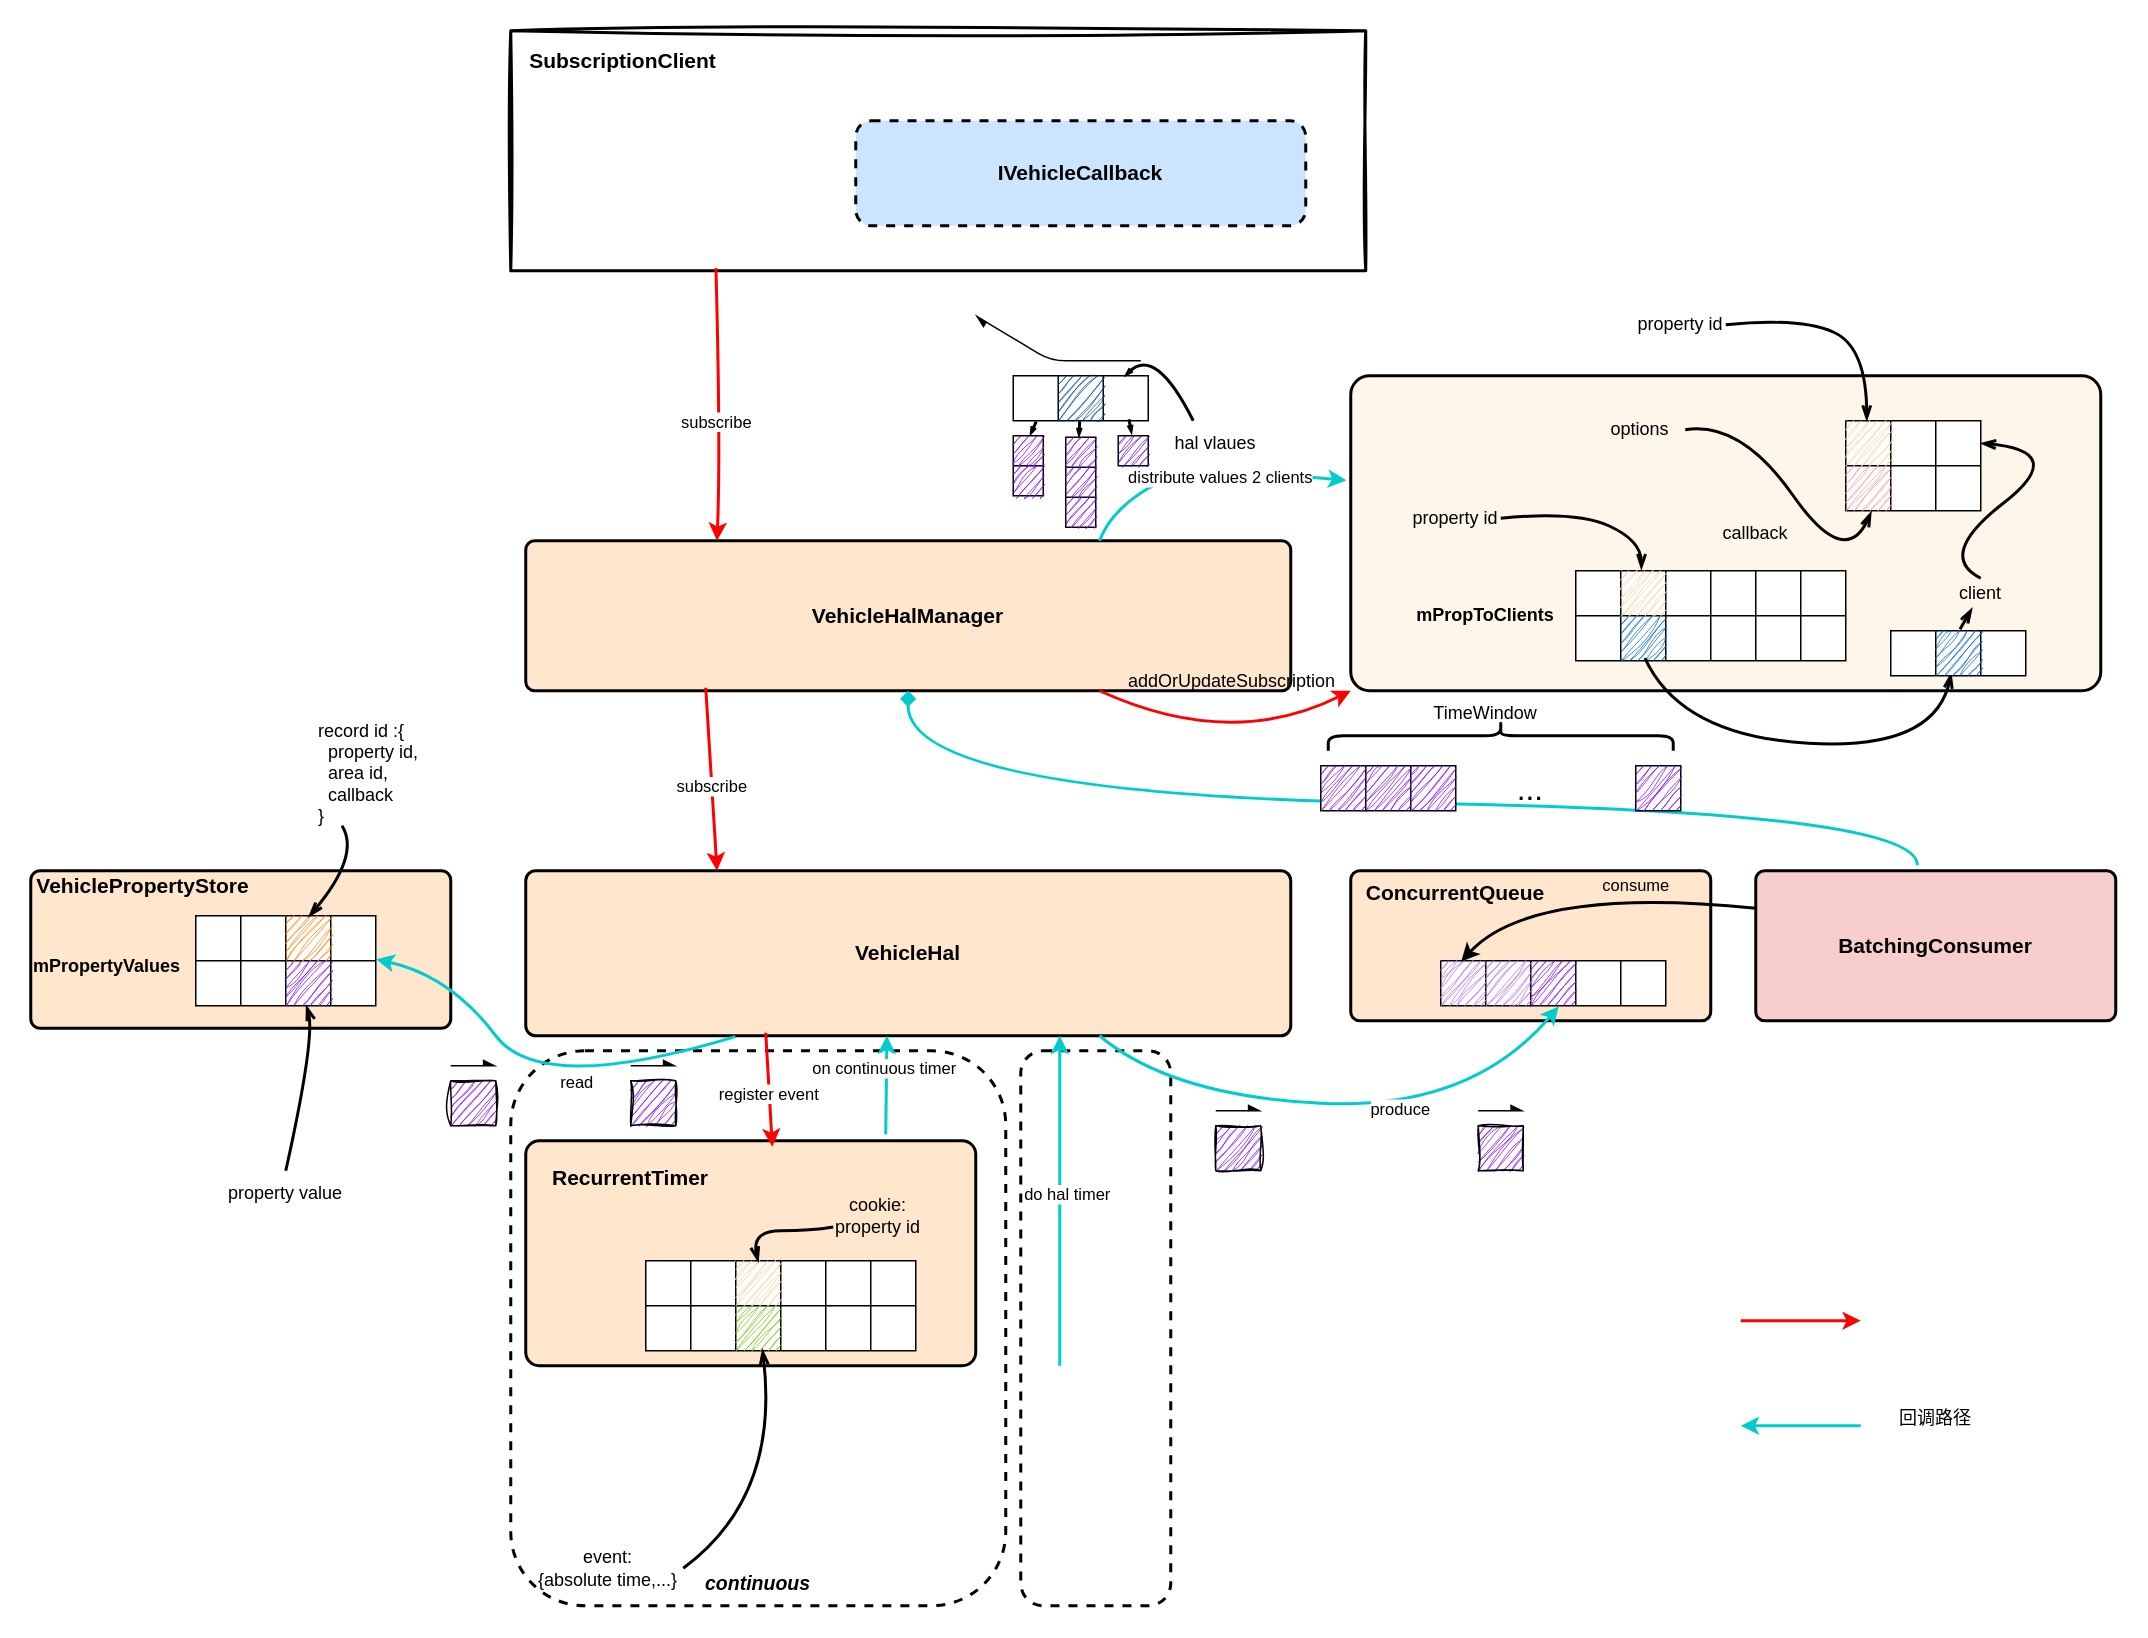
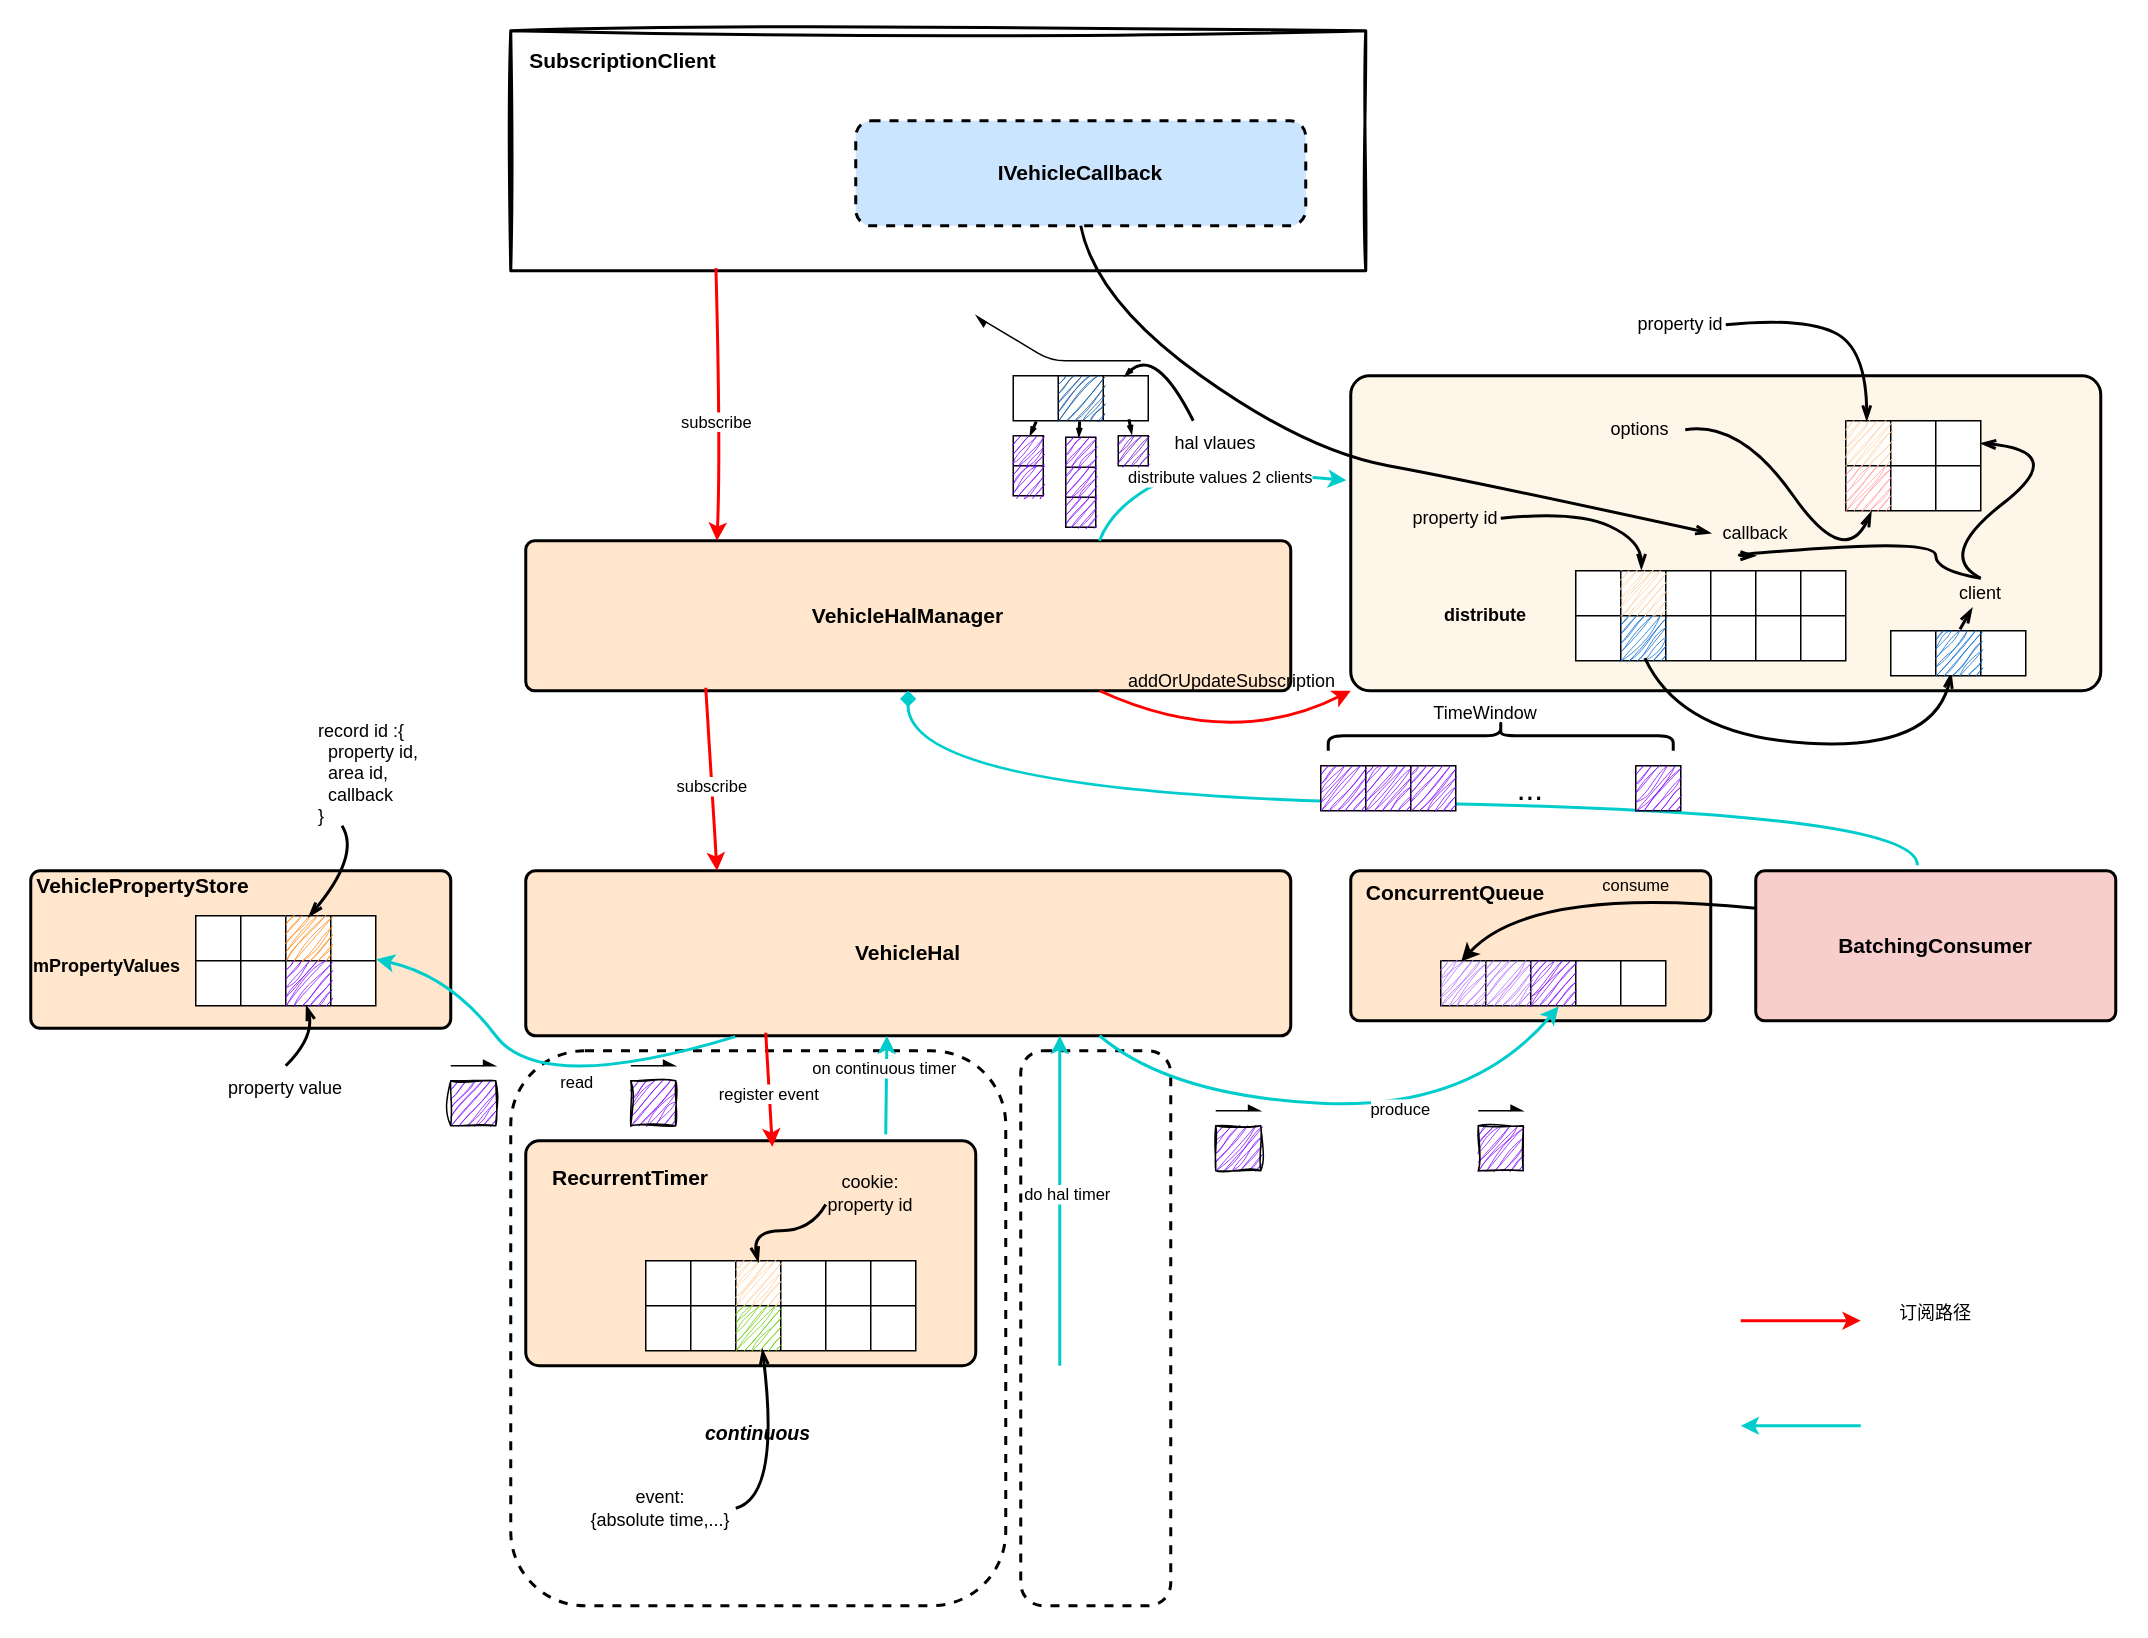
edge "IVehicleCallback" -> "callback": added
edge "client" -> "callback": added
node "mPropToClients": label "mPropToClients" -> "distribute"
node "property value": moved (286, 1193) -> (286, 1088)
node "cookie: property id": moved (878, 1216) -> (871, 1193)
node "订阅路径": added
node "回调路径": removed
node "event: {absolute time,...}": moved (608, 1568) -> (661, 1508)
node "continuous": moved (758, 1583) -> (758, 1433)
